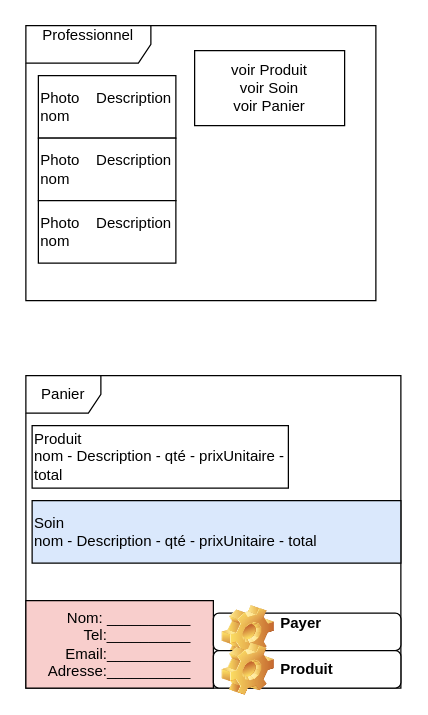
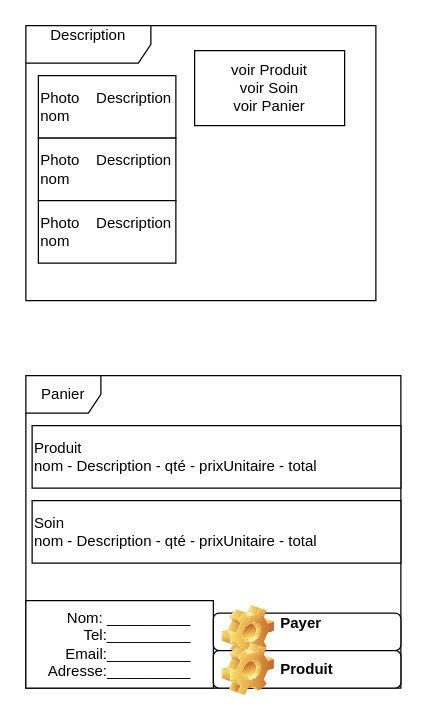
node "Professionnel": label "Professionnel" -> "Description"
node "Produit nom - Description - qté - prixUnitaire - total": size 256x63 -> 369x63
node "Soin nom - Description - qté - prixUnitaire - total": fillcolor #dae8fc -> #ffffff
node "Nom: __________ Tel:__________ Email:__________ Adresse:__________": fillcolor #f8cecc -> #ffffff
